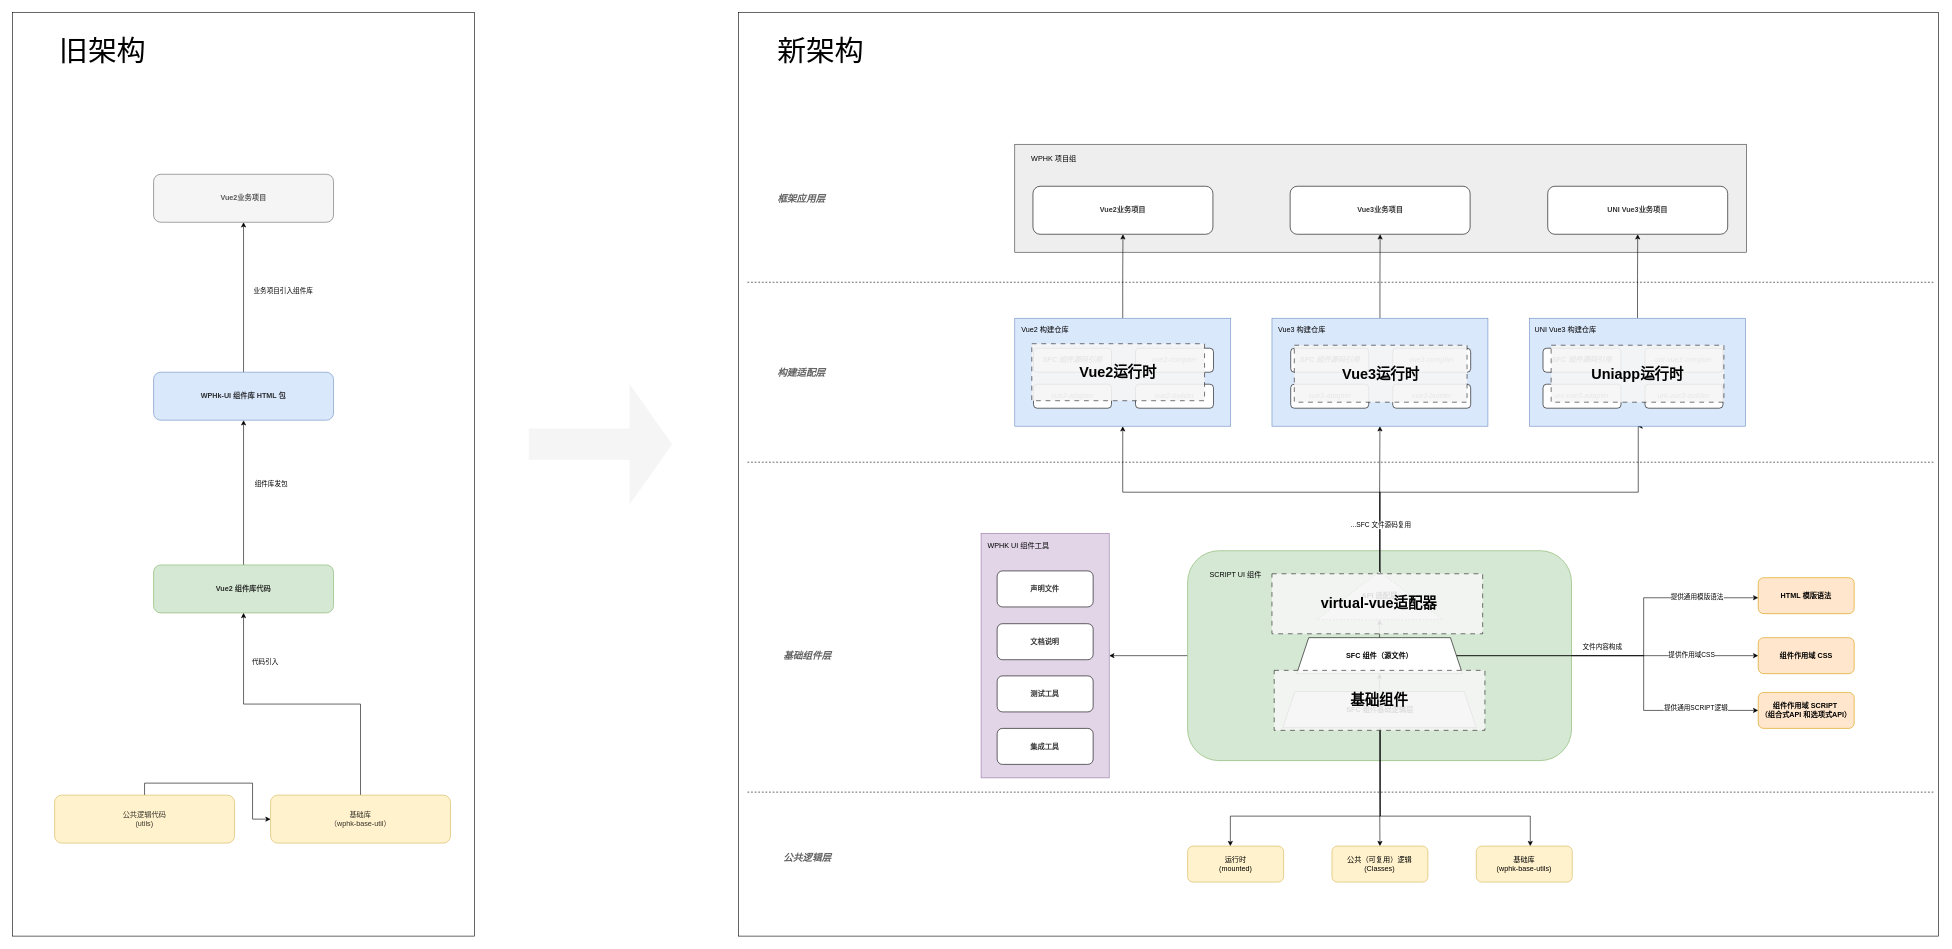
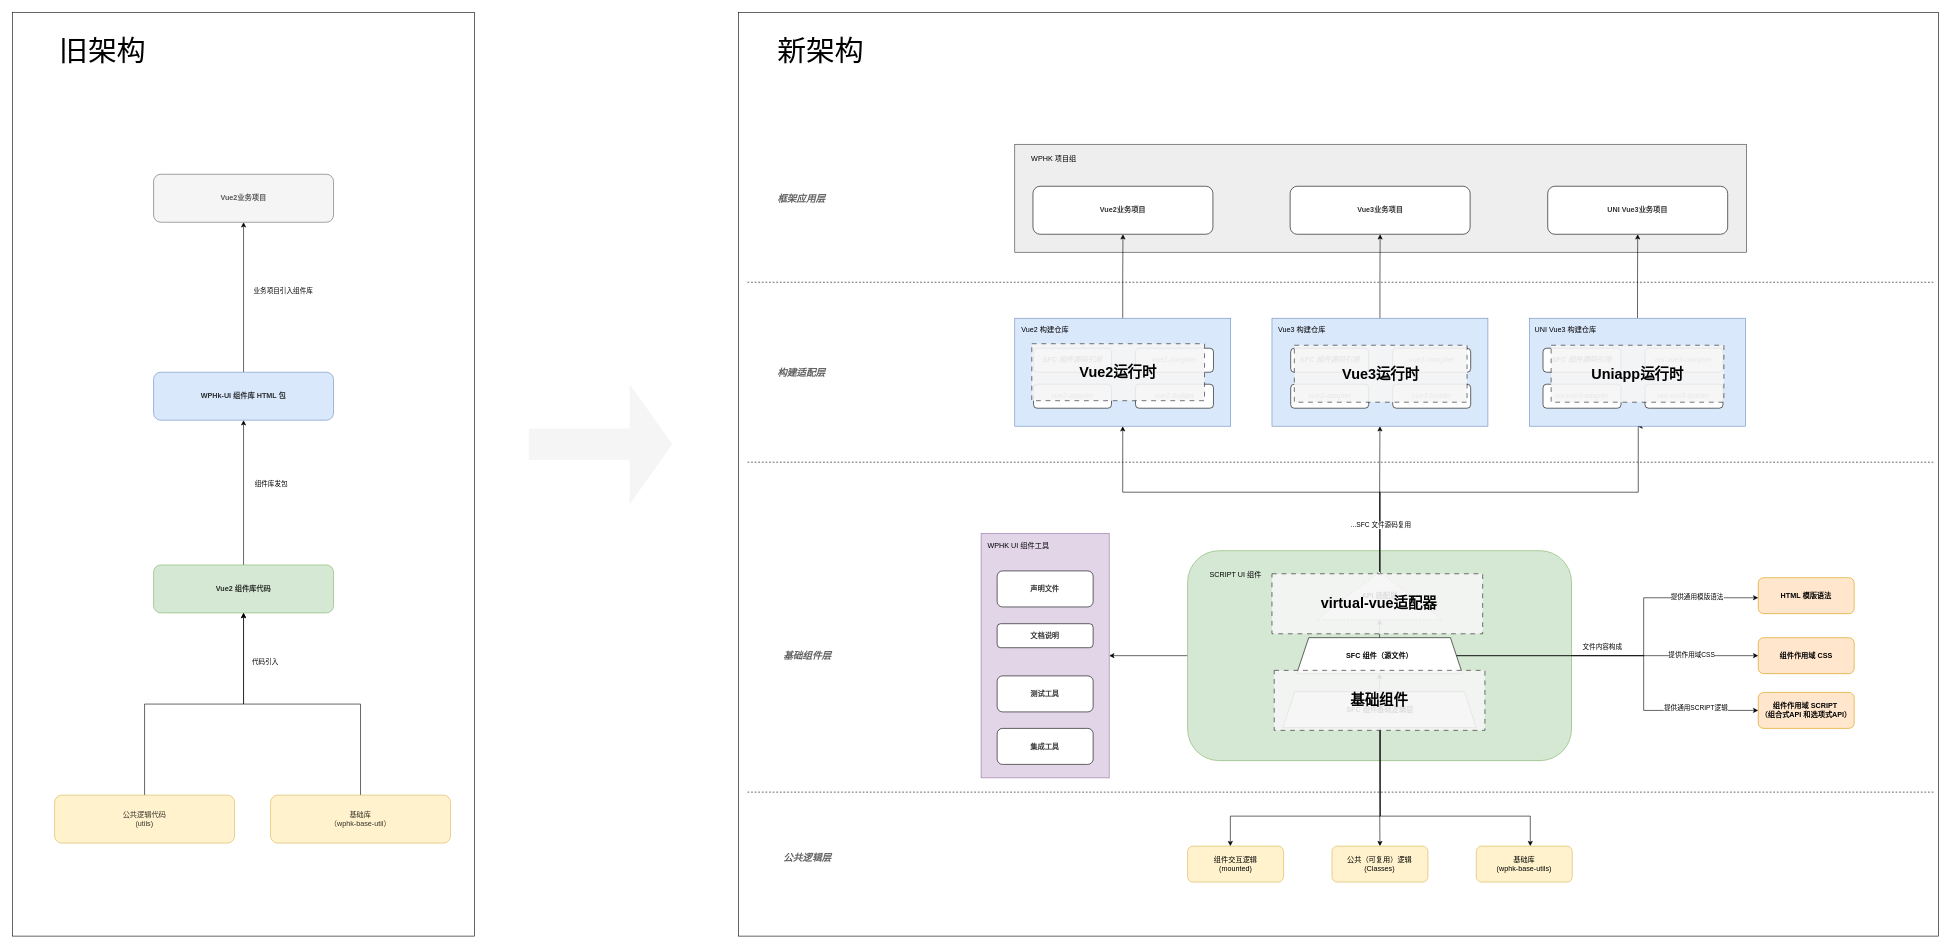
node "文档说明": size 96x36 -> 96x24
edge "公共逻辑代码 (utils)" -> "基础库 （wphk-base-util）": now "公共逻辑代码 (utils)" -> "Vue2 组件库代码"
node "运行时 (mounted)": label "运行时 (mounted)" -> "组件交互逻辑 (mounted)"
